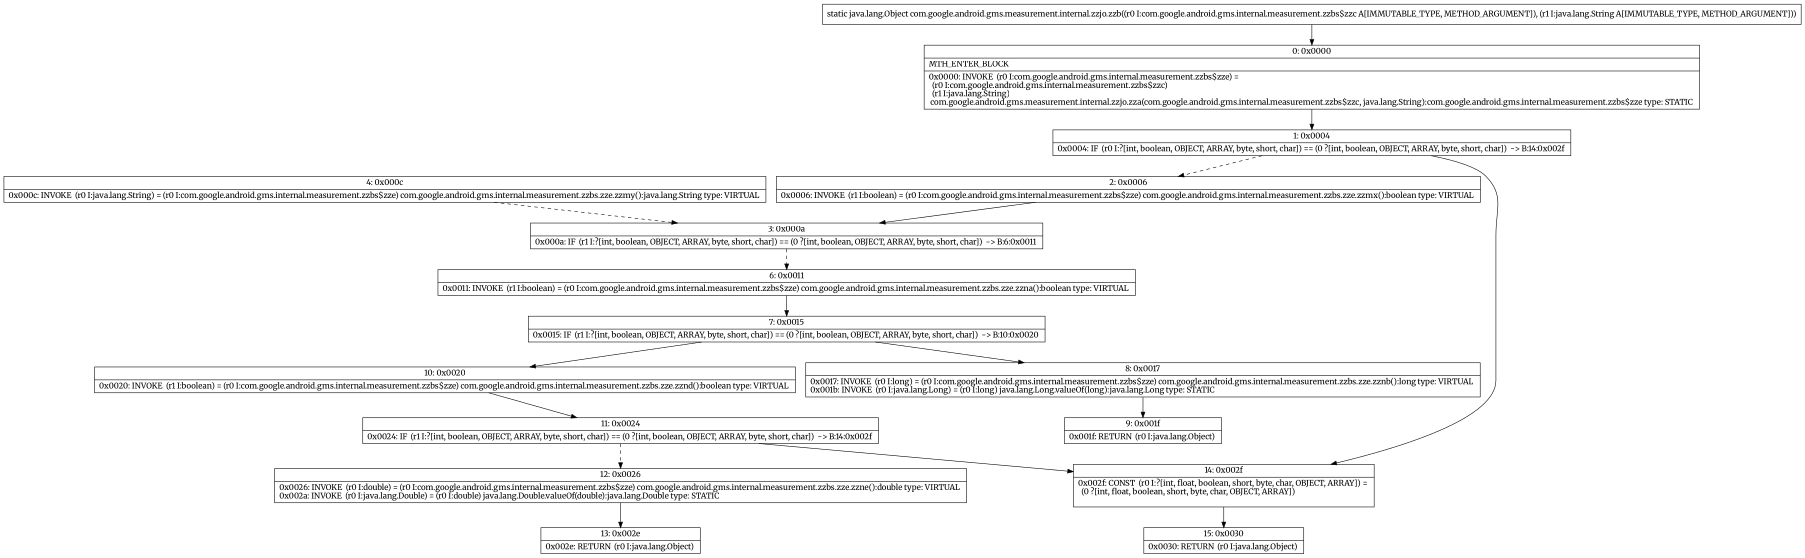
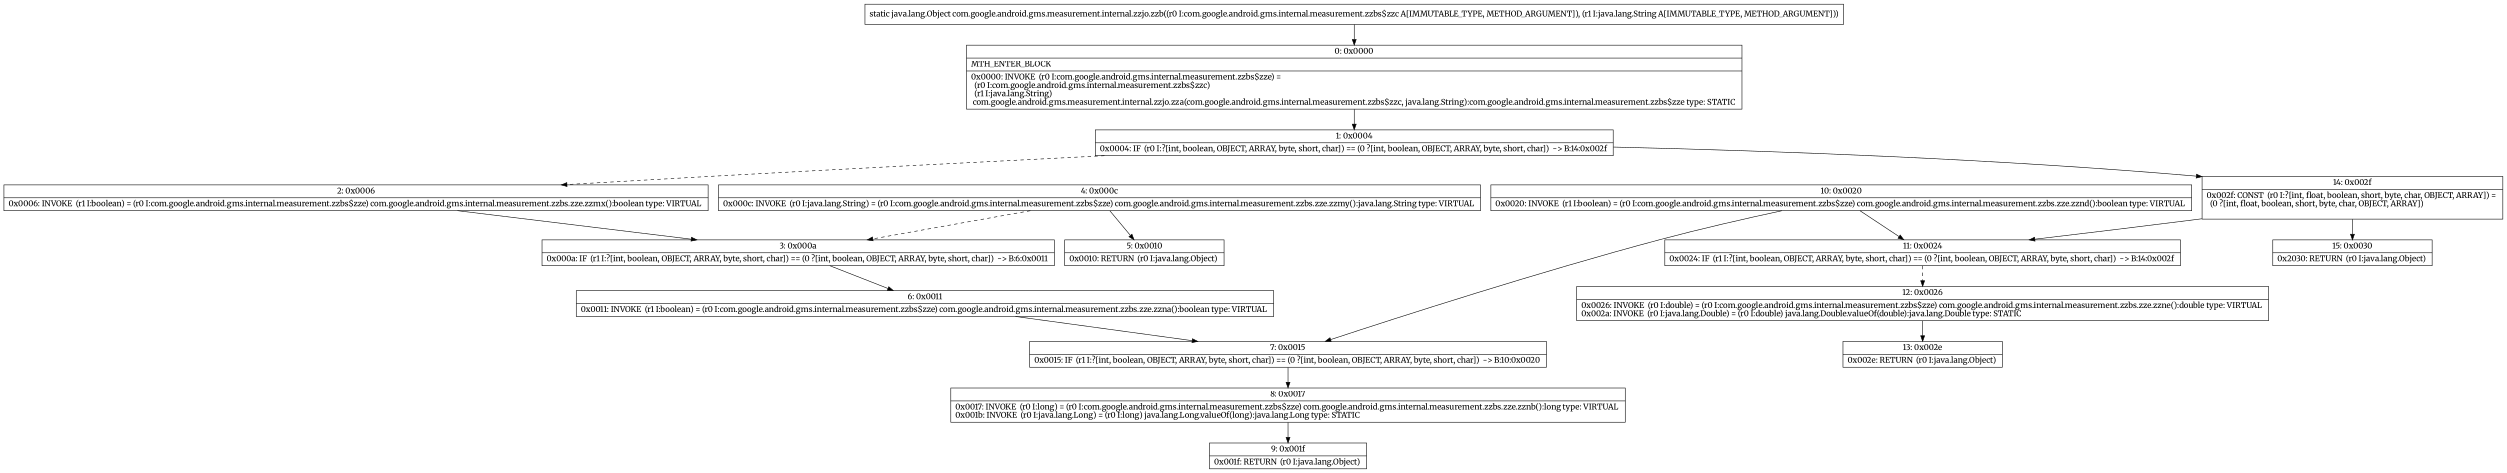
node "5: 0x0010": added
edge "3: 0x000a" -> "6: 0x0011": style dashed -> solid
edge "7: 0x0015" -> "10: 0x0020": reversed
edge "11: 0x0024" -> "14: 0x002f": reversed
node "15: 0x0030": text "0x0030: RETURN  (r0 I:java.lang.Object)" -> "0x2030: RETURN  (r0 I:java.lang.Object)"
